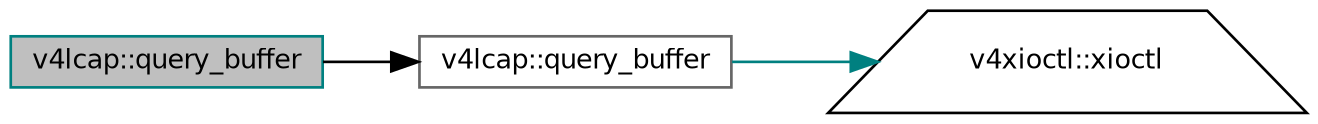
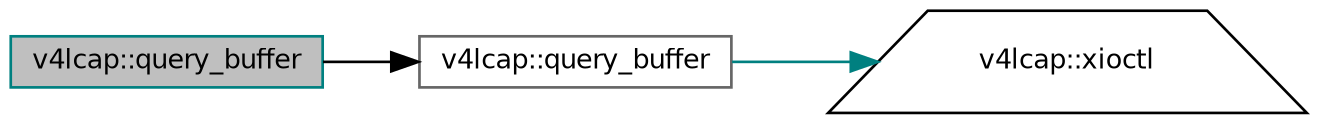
node "v4xioctl::xioctl": label "v4xioctl::xioctl" -> "v4lcap::xioctl"
